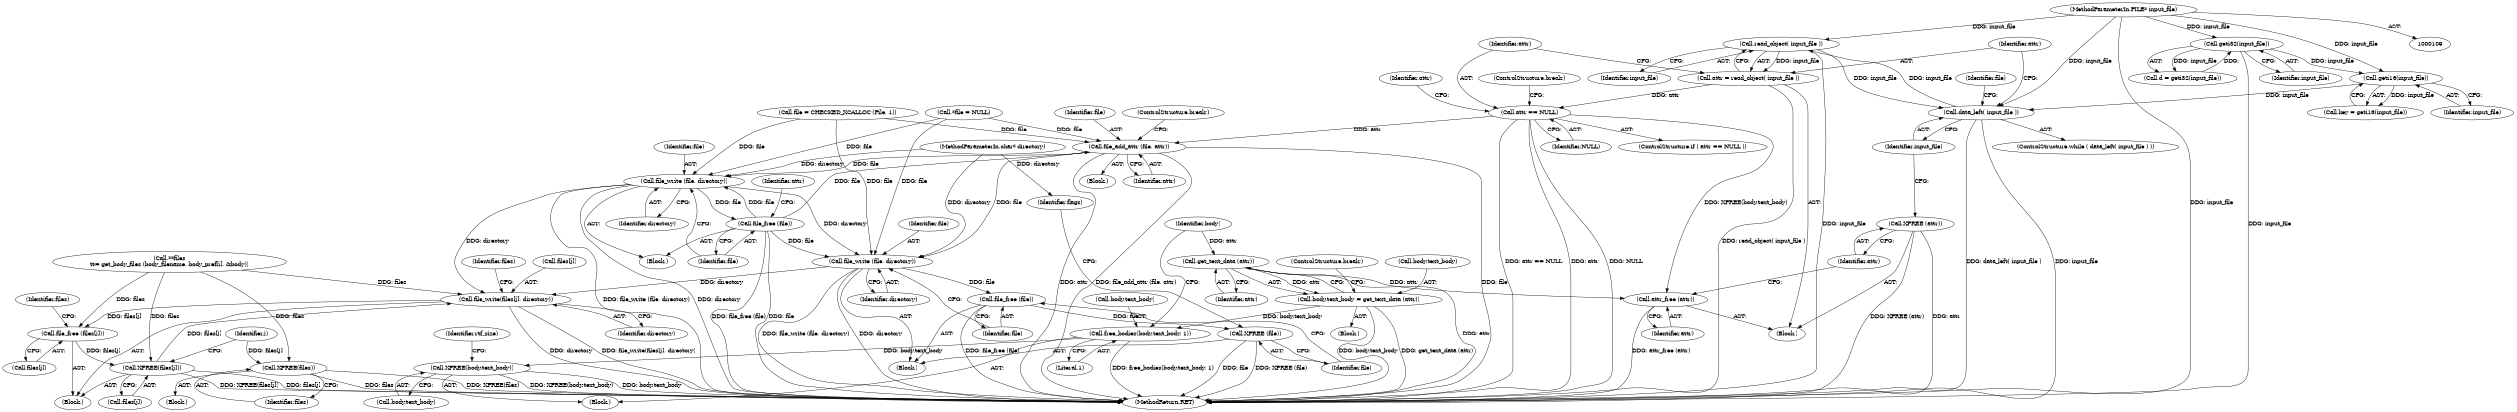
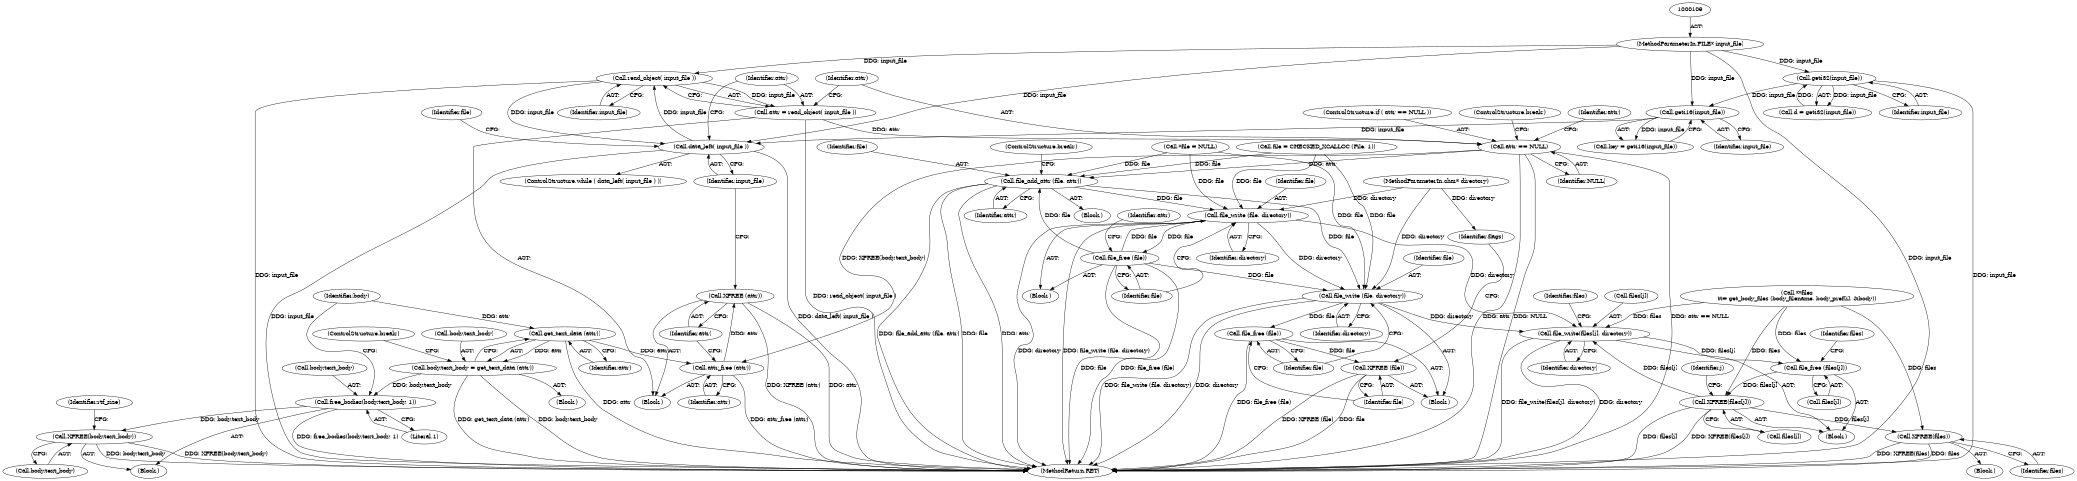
edge "(MethodParameterIn,FILE* input_file)" -> "1000109": reversed
edge "(Call,attr == NULL)" -> "(ControlStructure,if ( attr == NULL ))": reversed
edge "(Call,attr_free (attr))" -> "(Call,XFREE (attr))": added, label "DDG: attr"
edge "(Identifier,j)" -> "(Call,XFREE(files))": now "(Call,XFREE(files[j]))" -> "(Call,XFREE(files))"
